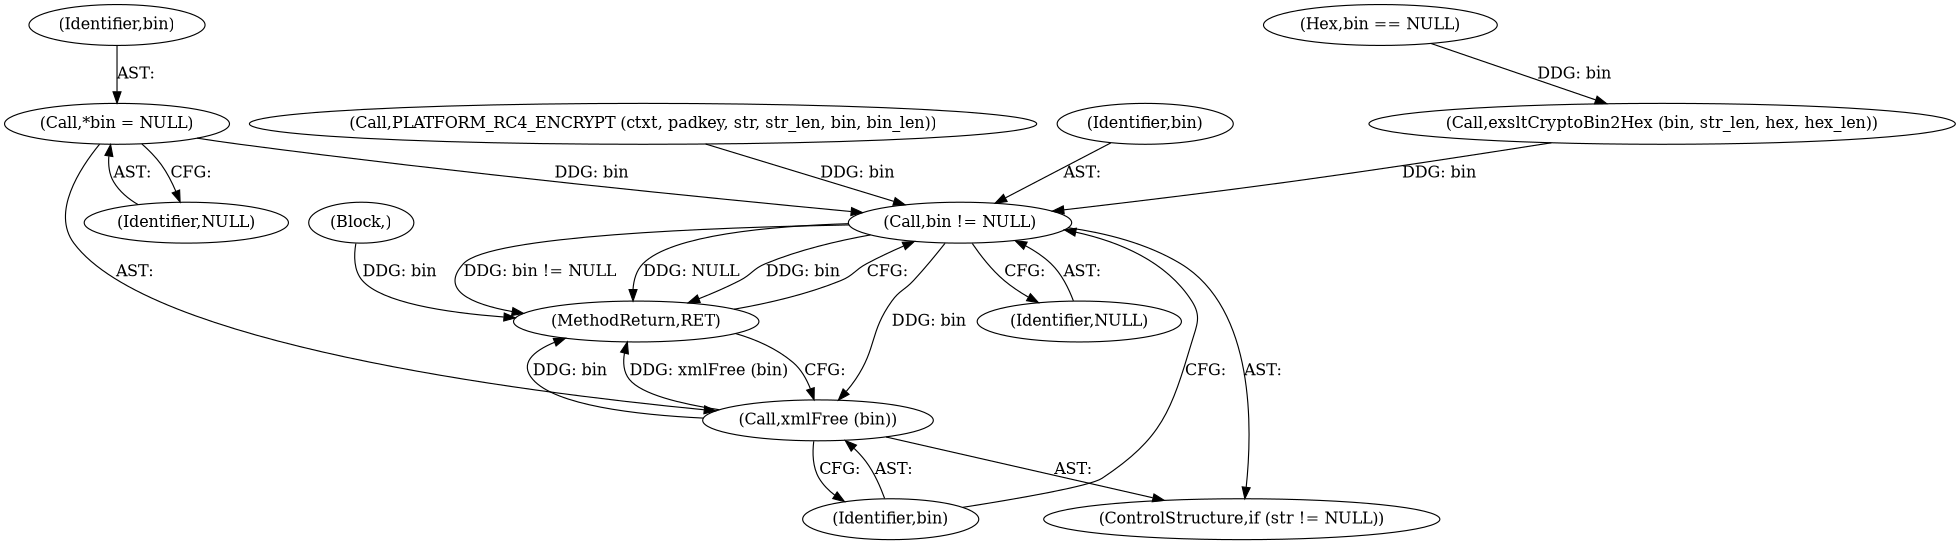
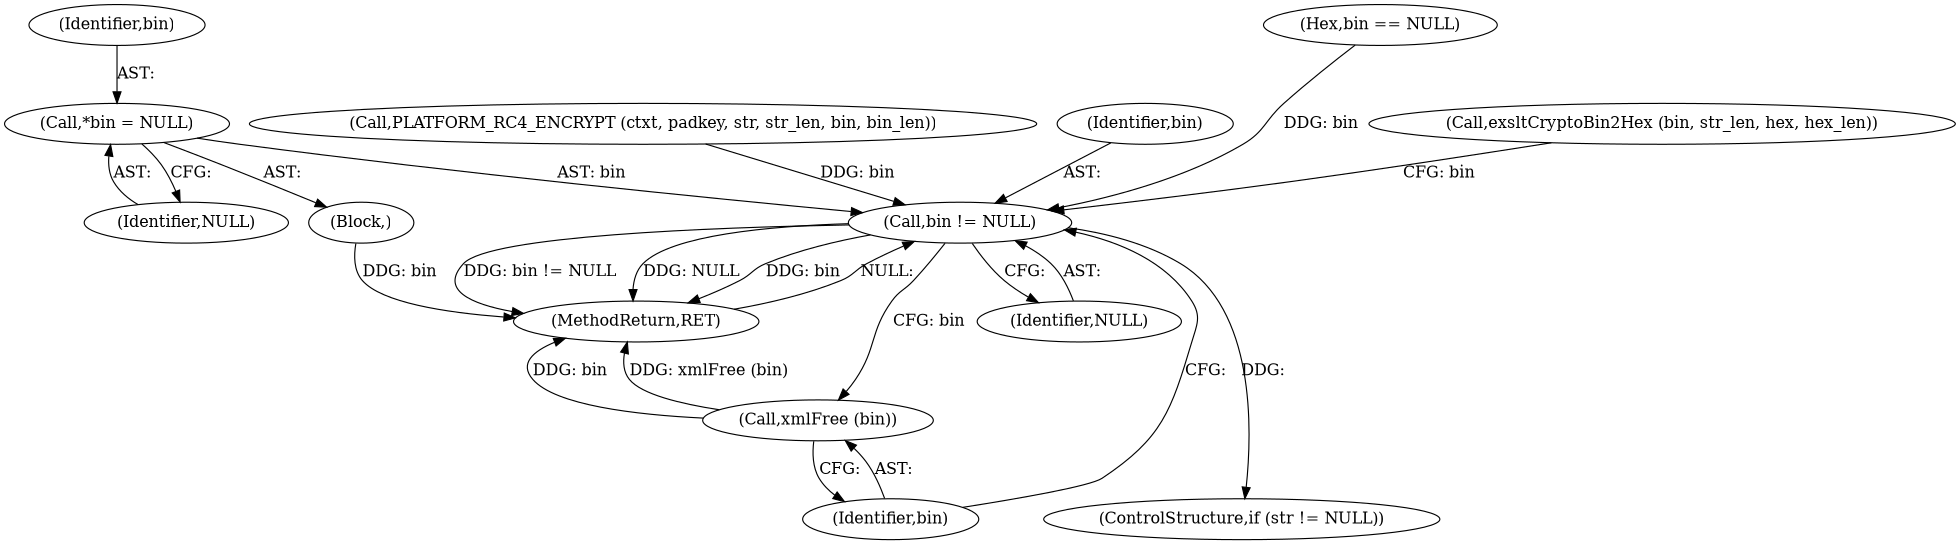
edge "(Hex,bin == NULL)" -> "(Call,exsltCryptoBin2Hex (bin, str_len, hex, hex_len))": now "(Hex,bin == NULL)" -> "(Call,bin != NULL)"
edge "(Call,*bin = NULL)" -> "(Call,bin != NULL)": label "DDG: bin" -> "AST: bin"
edge "(Call,exsltCryptoBin2Hex (bin, str_len, hex, hex_len))" -> "(Call,bin != NULL)": label "DDG: bin" -> "CFG: bin"
edge "(MethodReturn,RET)" -> "(Call,bin != NULL)": label "CFG: " -> "NULL: "
edge "(Call,bin != NULL)" -> "(Call,xmlFree (bin))": label "DDG: bin" -> "CFG: bin"
edge "(Call,*bin = NULL)" -> "(Call,xmlFree (bin))": now "(Call,*bin = NULL)" -> "(Block,)"
edge "(MethodReturn,RET)" -> "(Call,xmlFree (bin))": removed, label "CFG:"
edge "(Call,bin != NULL)" -> "(ControlStructure,if (str != NULL))": label "AST: " -> "DDG: "
edge "(Call,xmlFree (bin))" -> "(ControlStructure,if (str != NULL))": removed, label "AST:"
